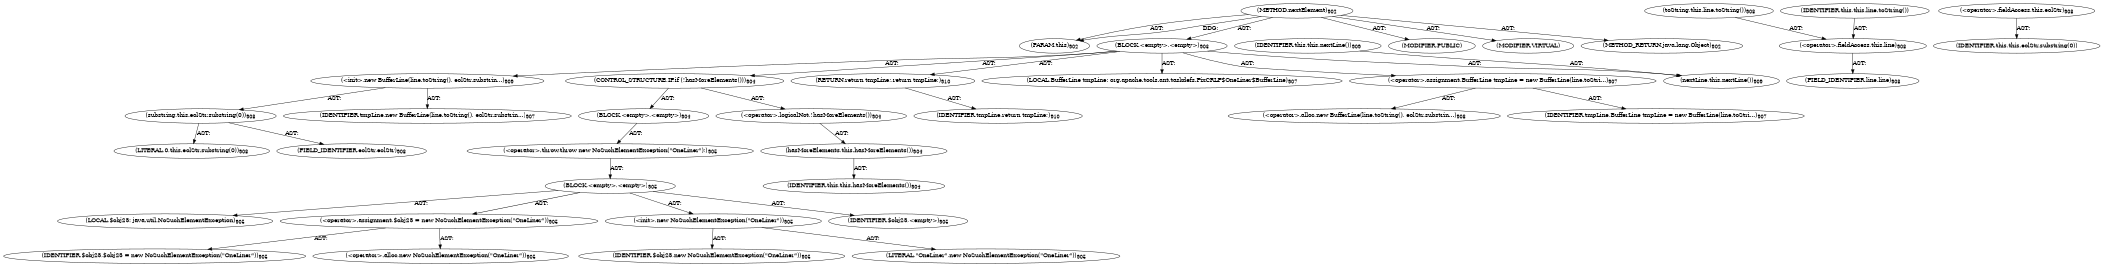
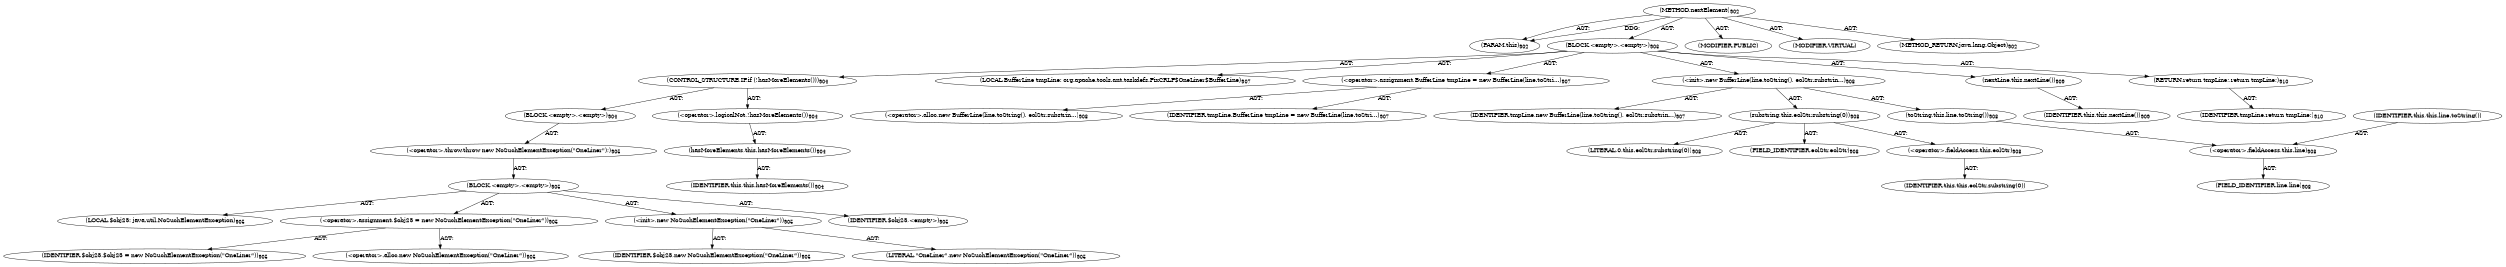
edge "(IDENTIFIER,this,this.nextLine())" -> "(nextLine,this.nextLine())": reversed
node "(<init>,new BufferLine(line.toString(), eolStr.substrin...)": text "909" -> "908"
edge "(<init>,new BufferLine(line.toString(), eolStr.substrin...)" -> "(toString,this.line.toString())": added, label "AST:"
edge "(substring,this.eolStr.substring(0))" -> "(<operator>.fieldAccess,this.eolStr)": added, label "AST:"
